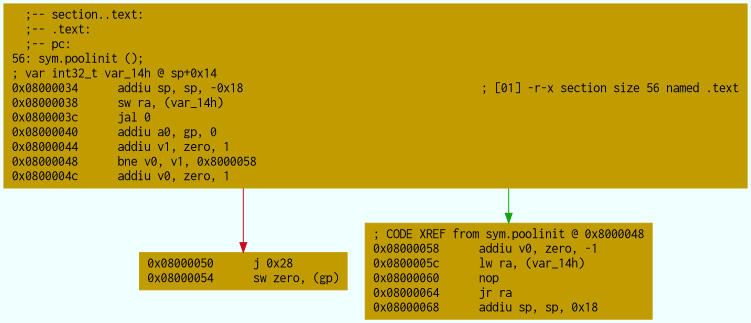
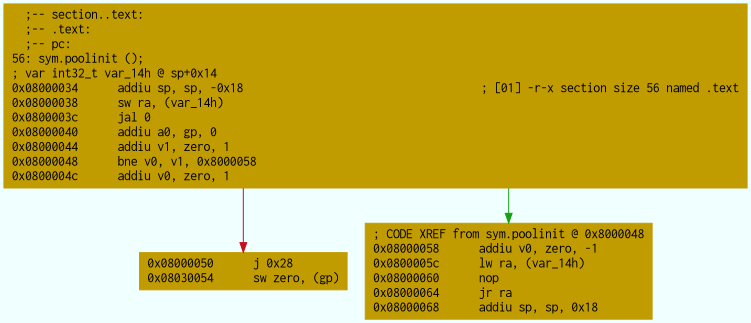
node "0x08000050      j 0x28 0x08000054      sw zero, (gp)": label "0x08000050      j 0x28 0x08000054      sw zero, (gp)" -> "0x08000050      j 0x28 0x08030054      sw zero, (gp)"
